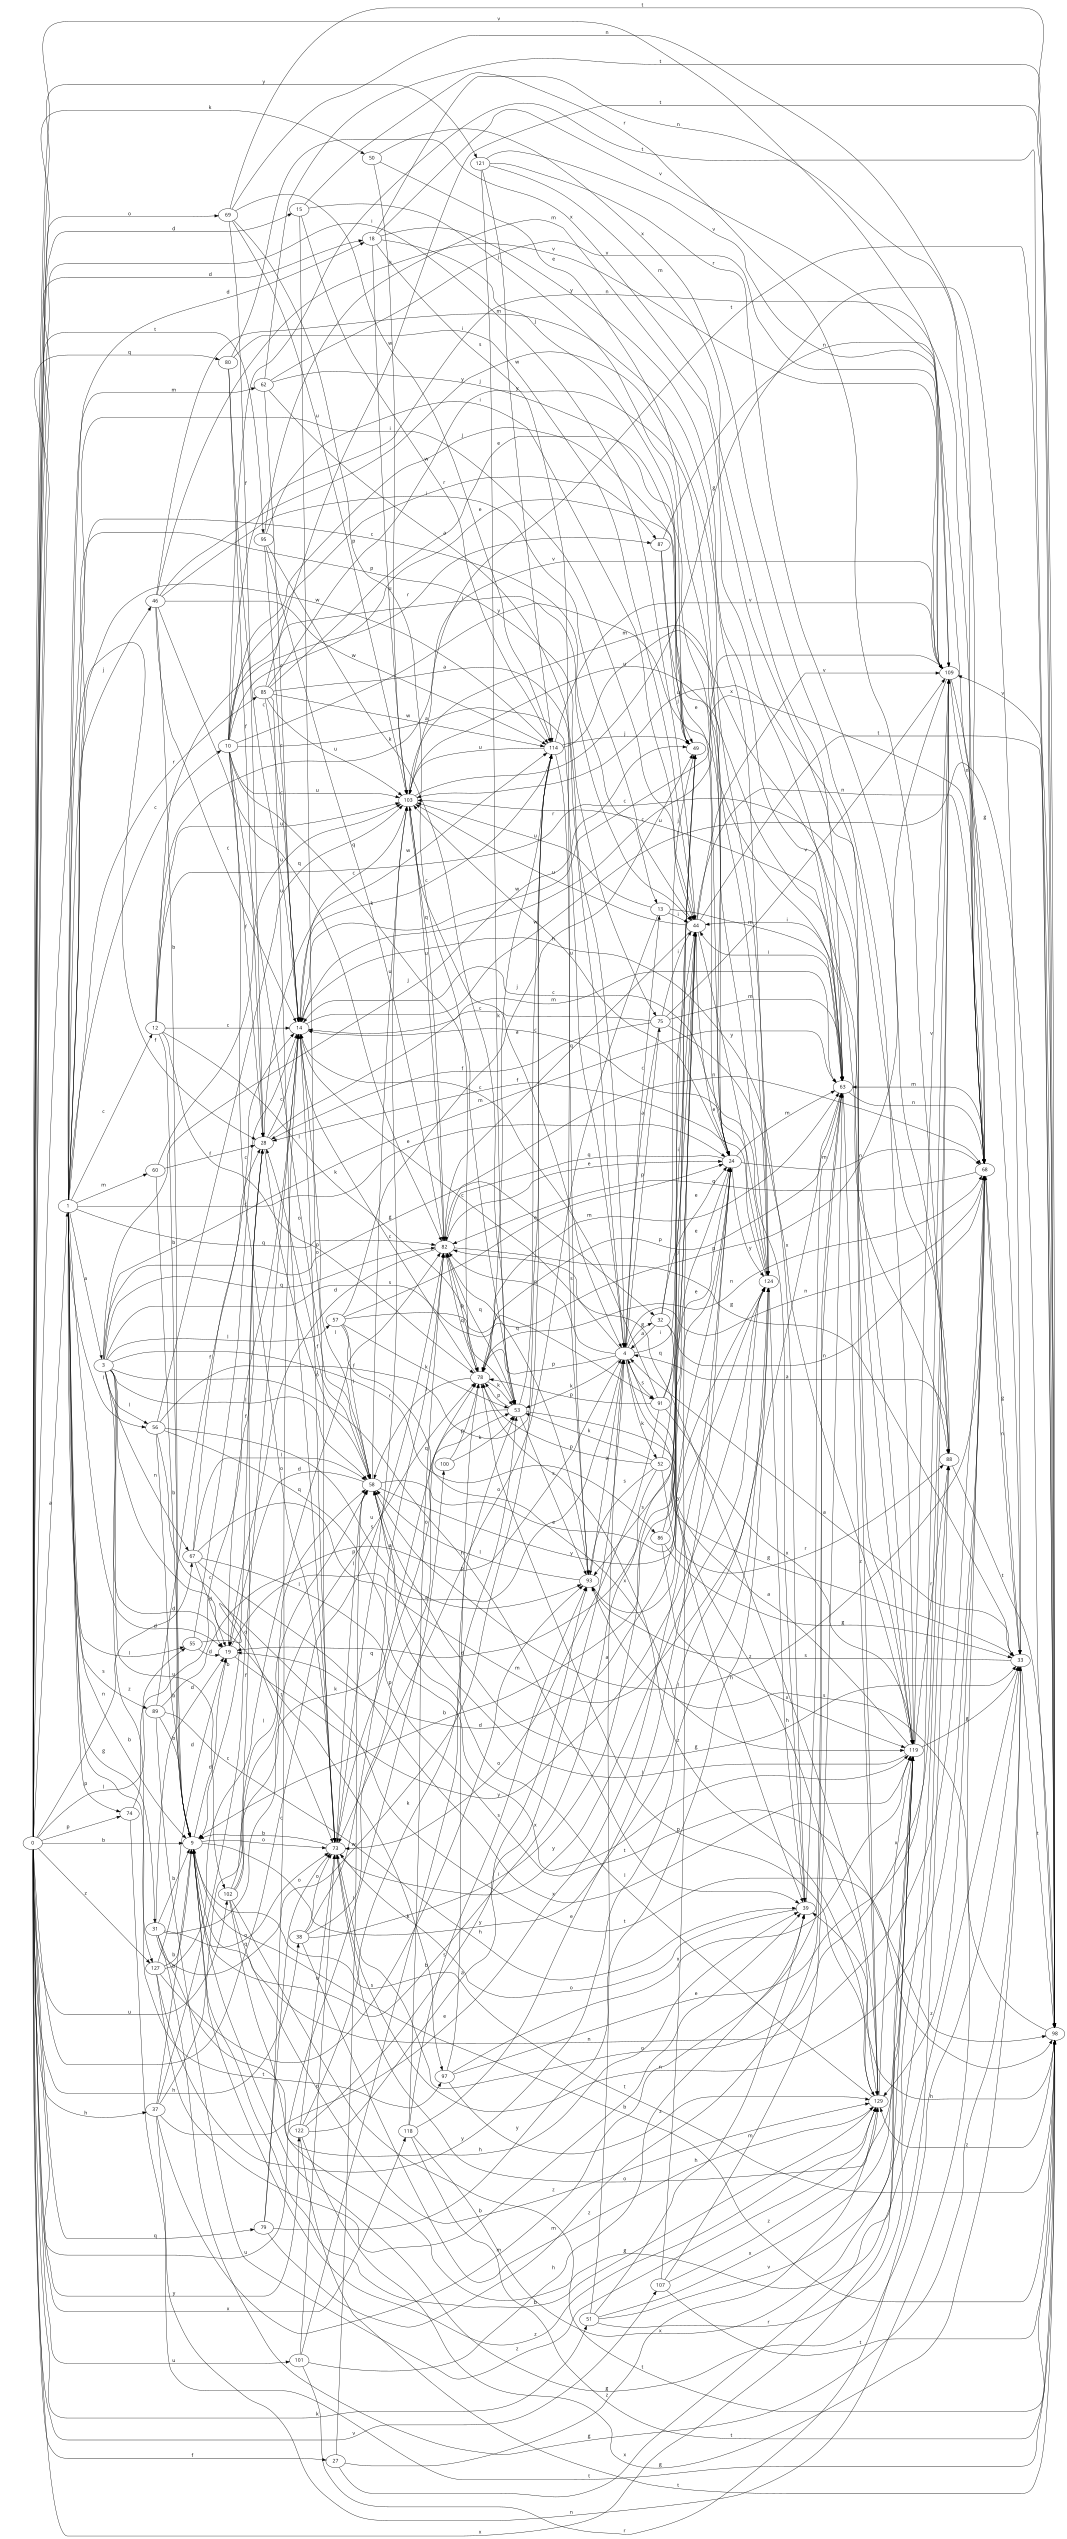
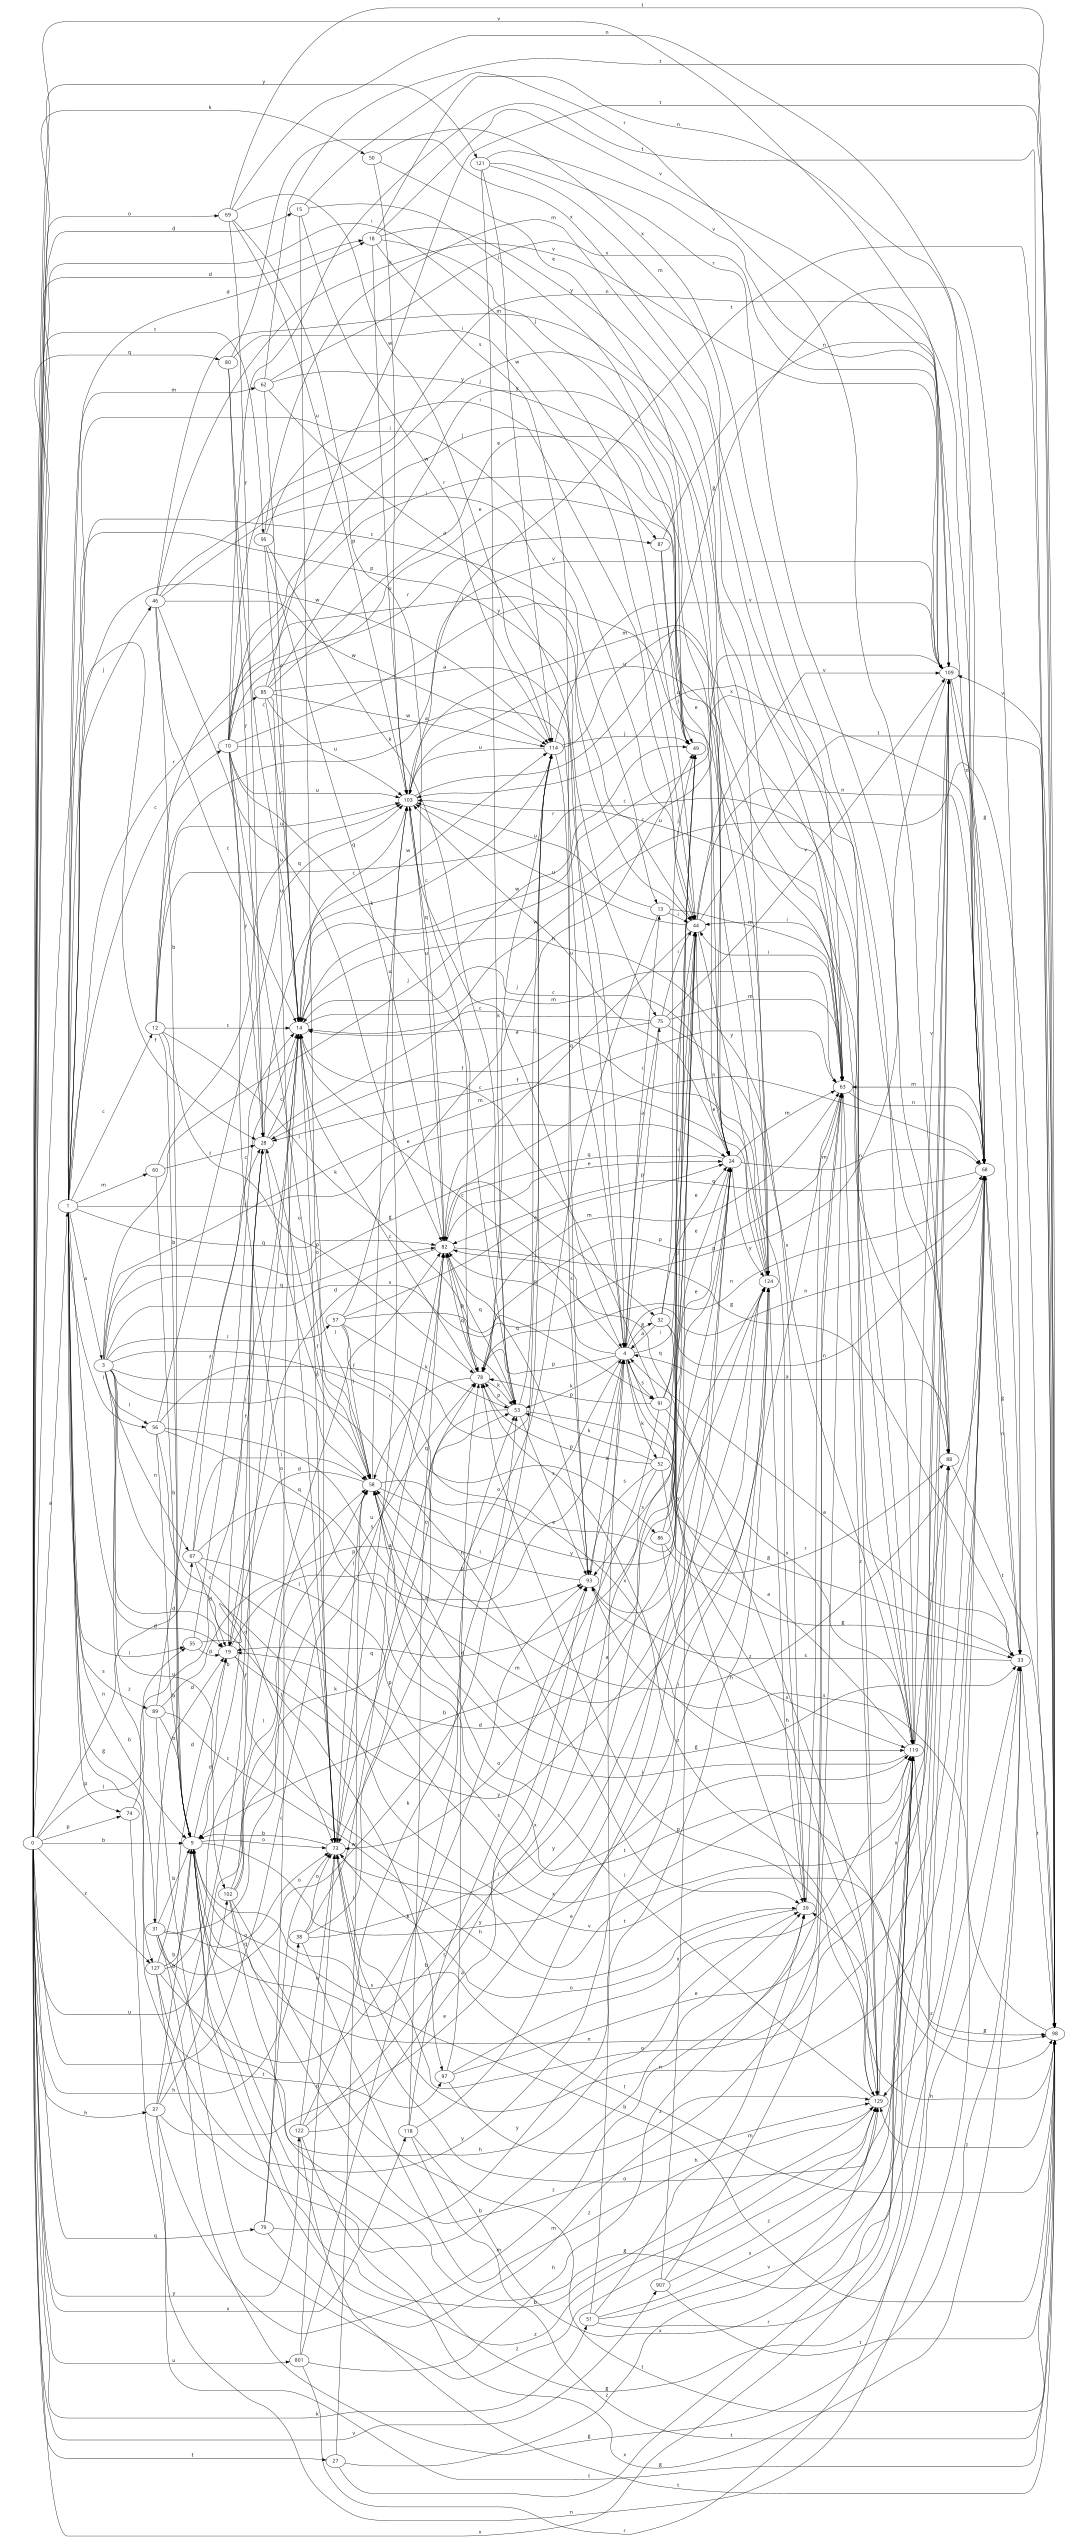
node "100": removed
edge "119" -> "33": now "119" -> "98"
edge "19" -> "109": added, label "v"
node "107": label "107" -> "907"
node "101": label "101" -> "801"
